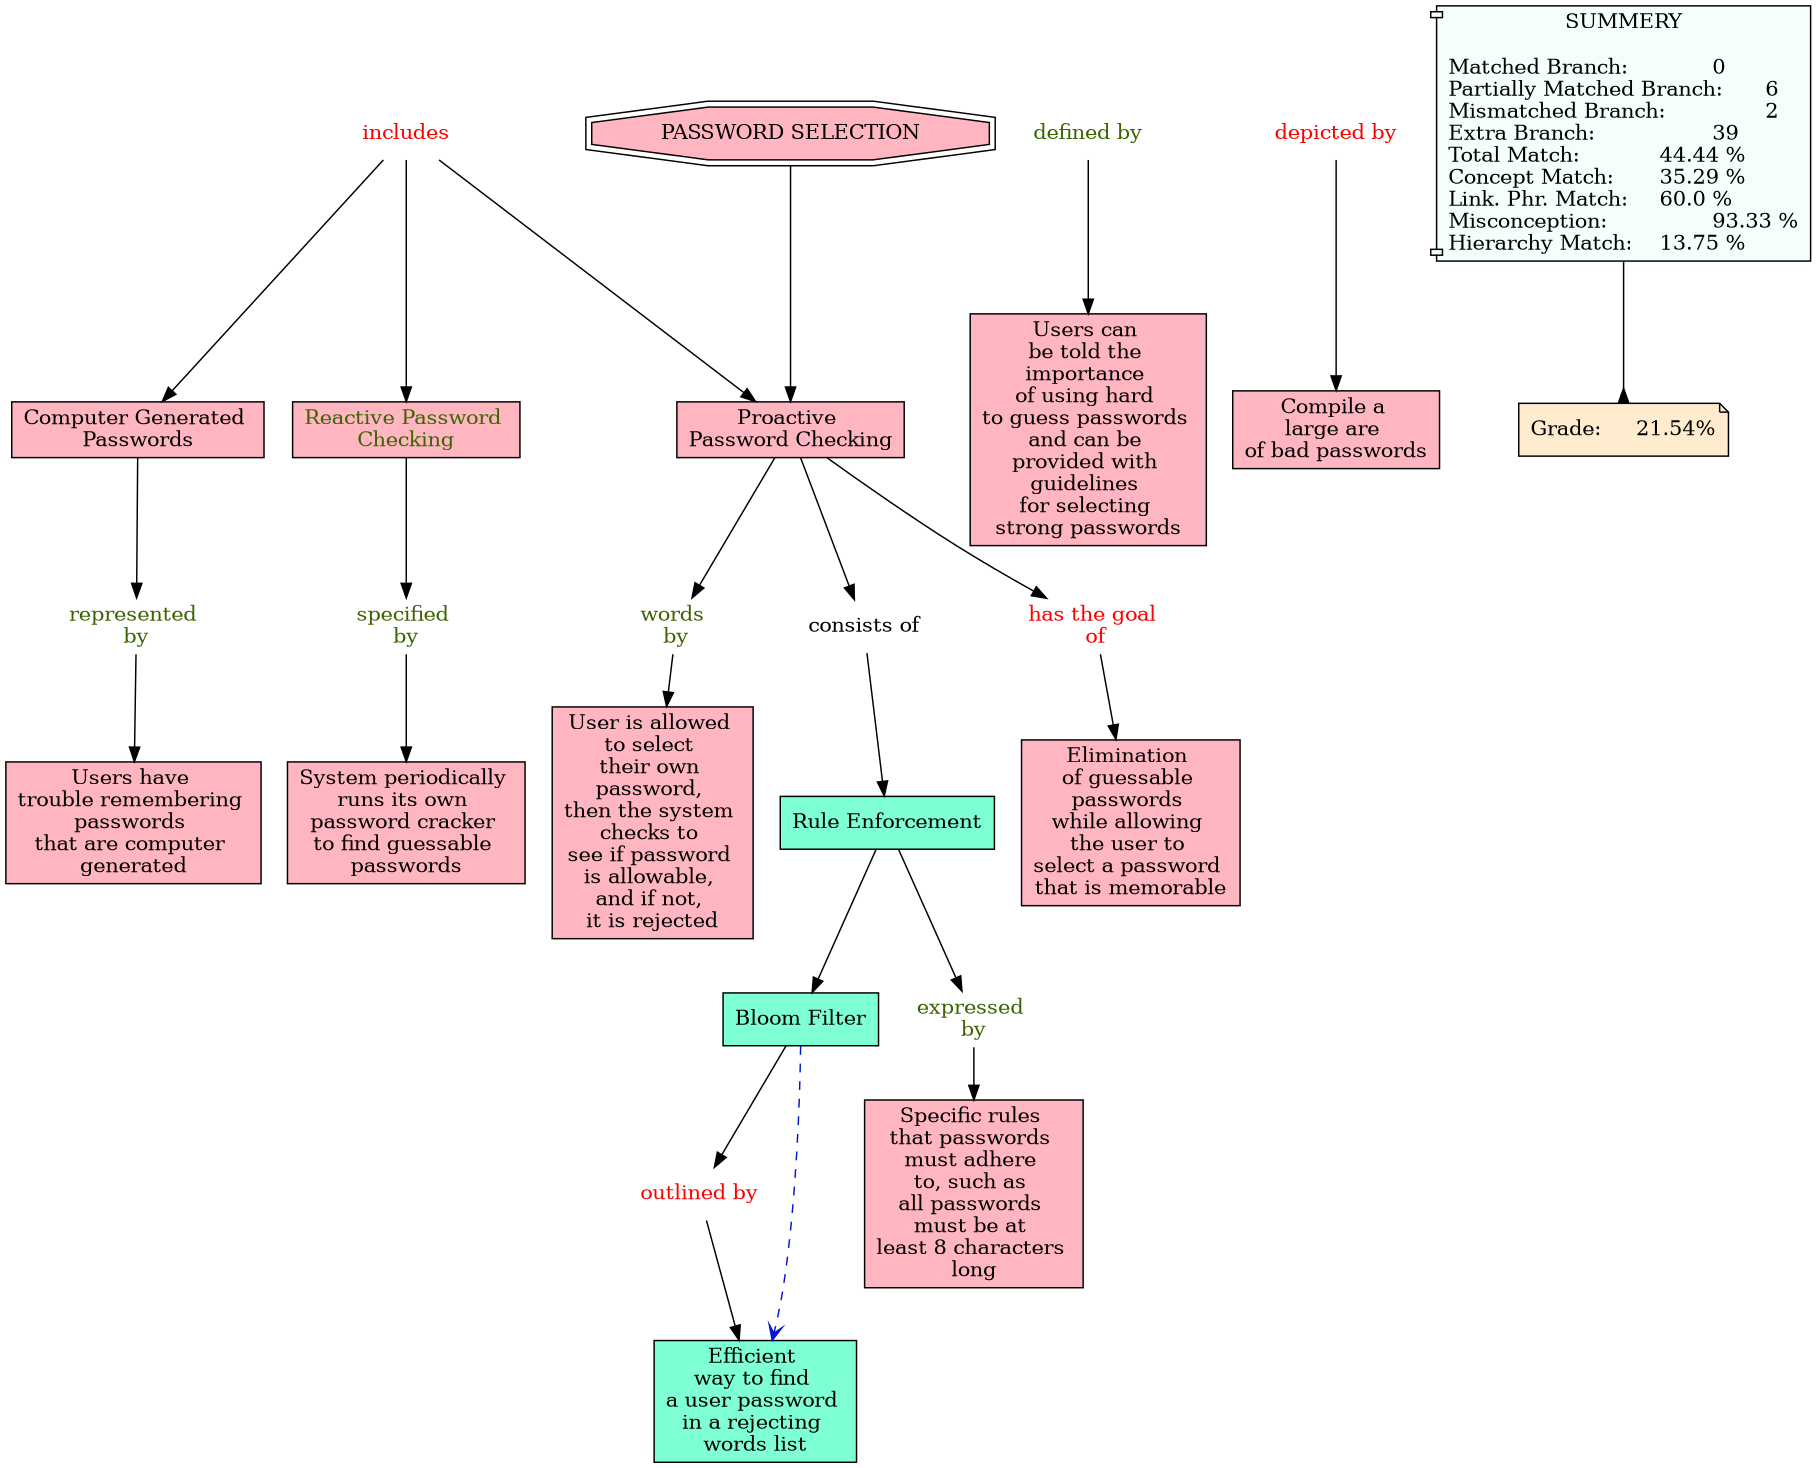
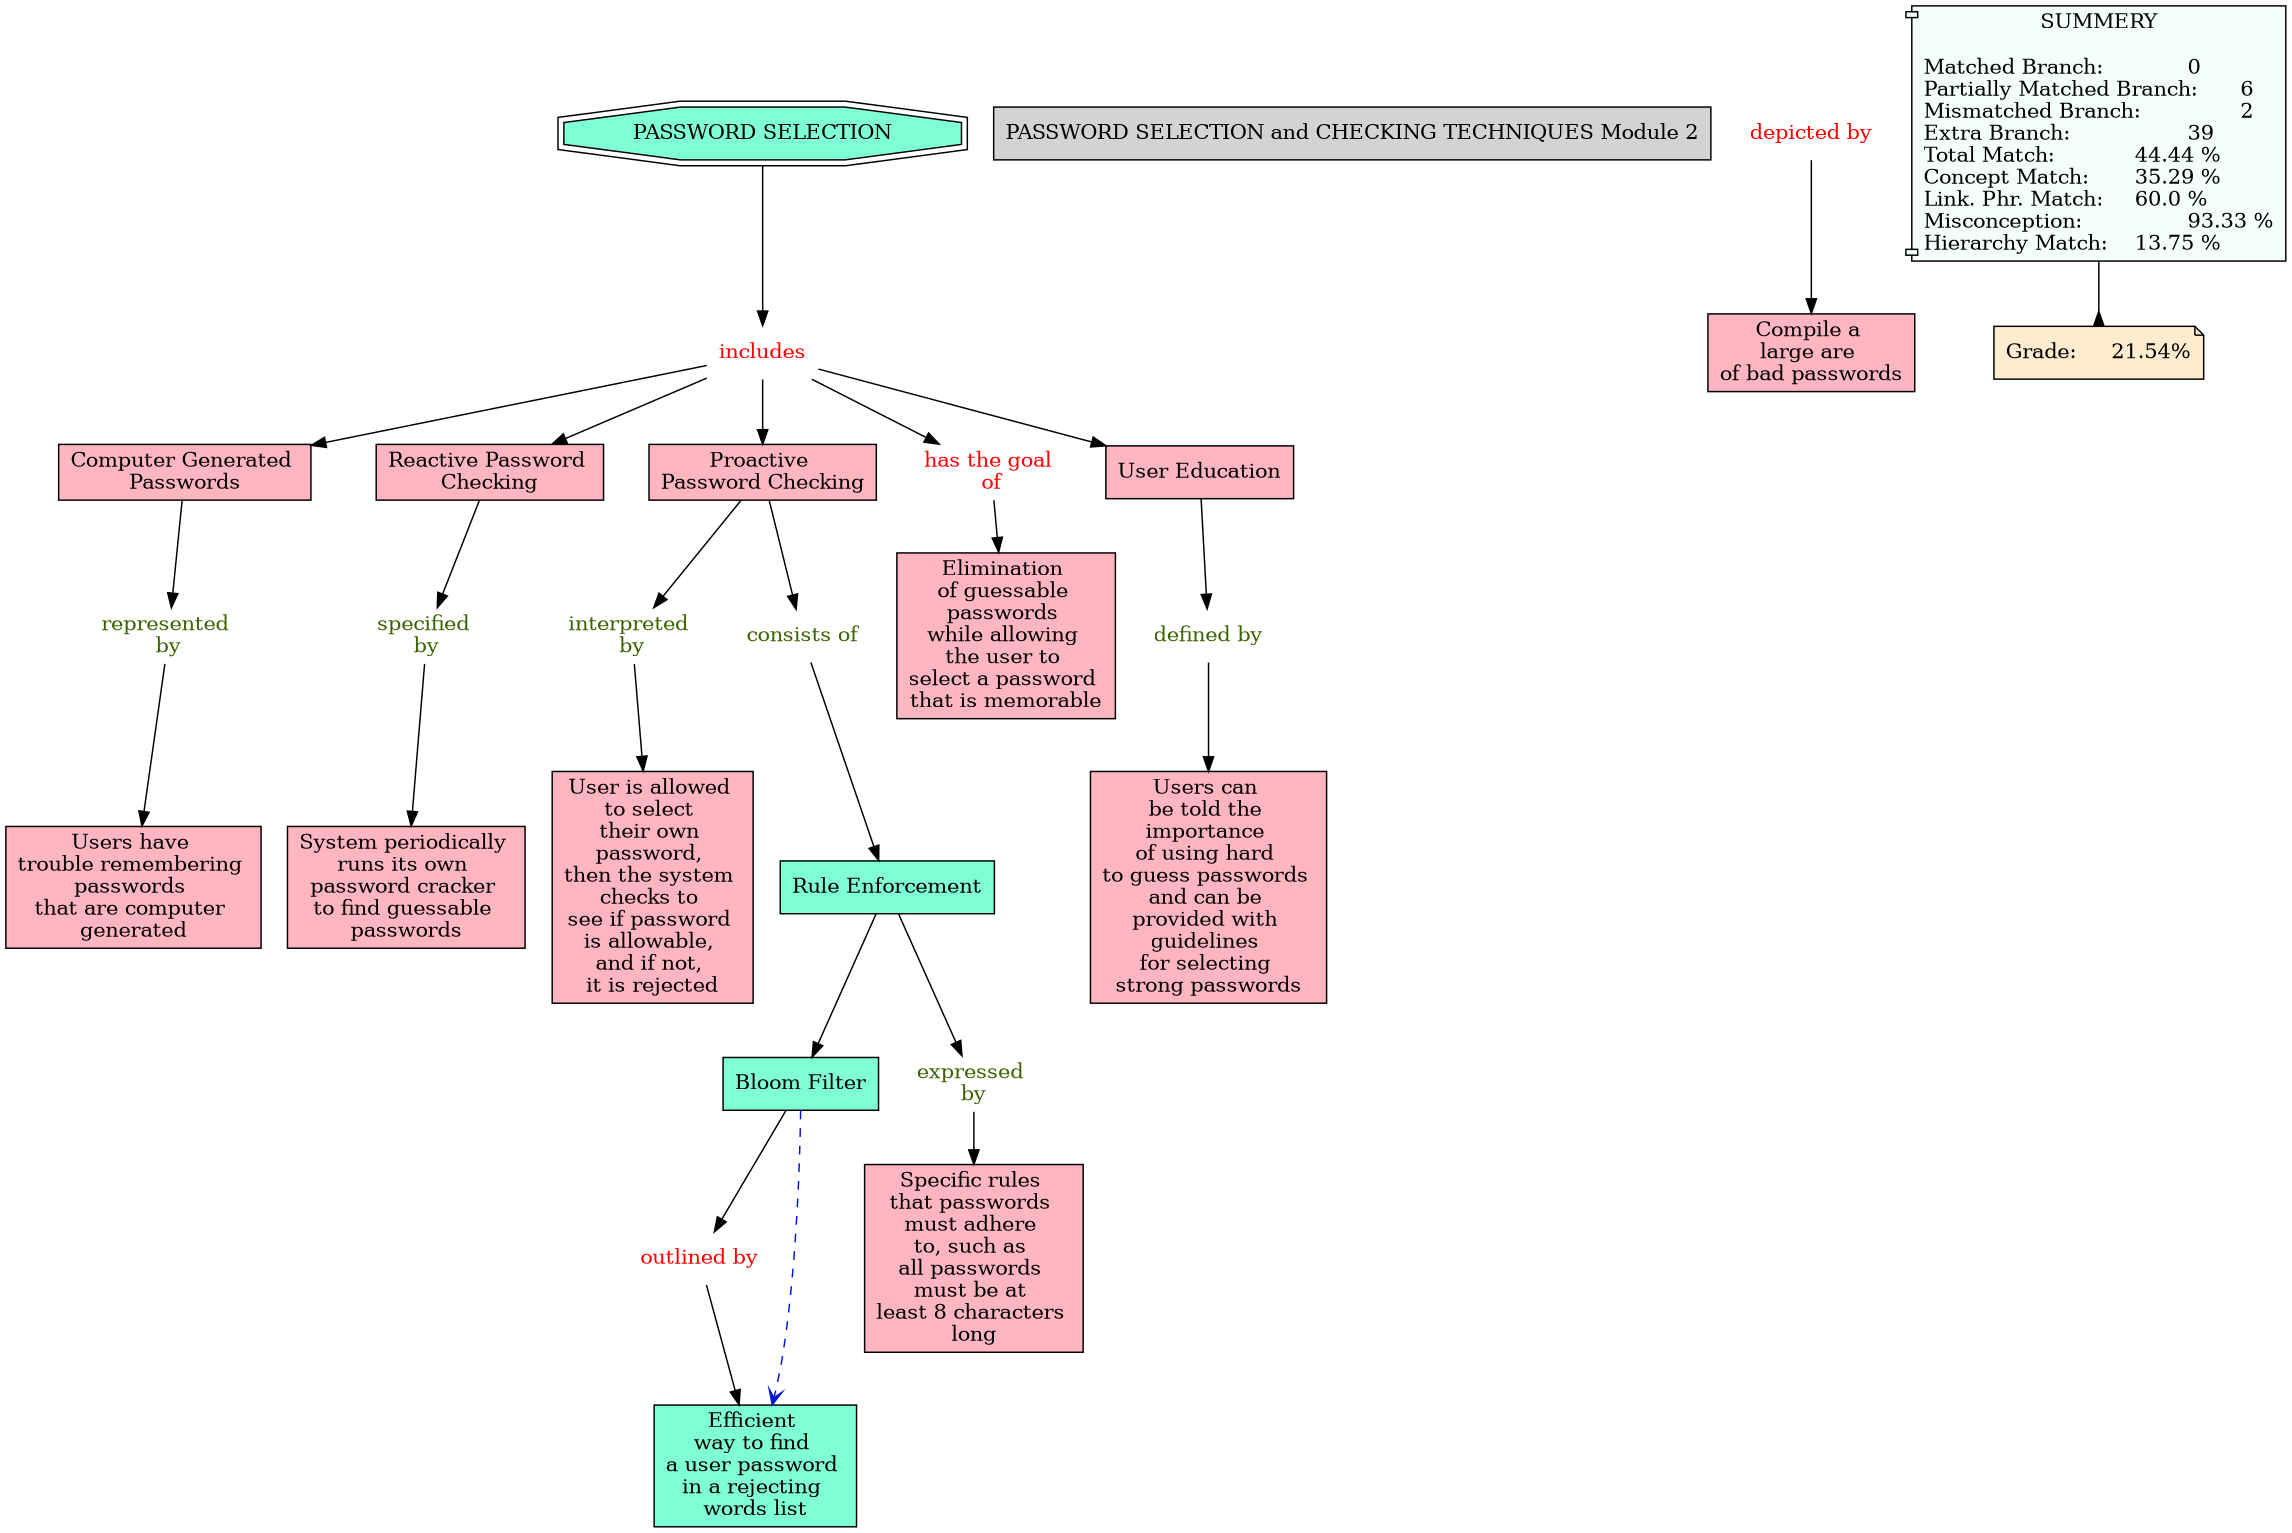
node "PASSWORD SELECTION": fillcolor #ffb6c1 -> aquamarine
node "PASSWORD SELECTION and CHECKING TECHNIQUES Module 2": added
edge "PASSWORD SELECTION" -> "Proactive Password Checking": now "PASSWORD SELECTION" -> "includes"
node "Reactive Password Checking": fontcolor #3b6300 -> black
node "User Education": added
edge "Proactive Password Checking" -> "has the goal of": now "includes" -> "has the goal of"
node "words by": label "words by" -> "interpreted by"
node "consists of": fontcolor black -> #3b6300
